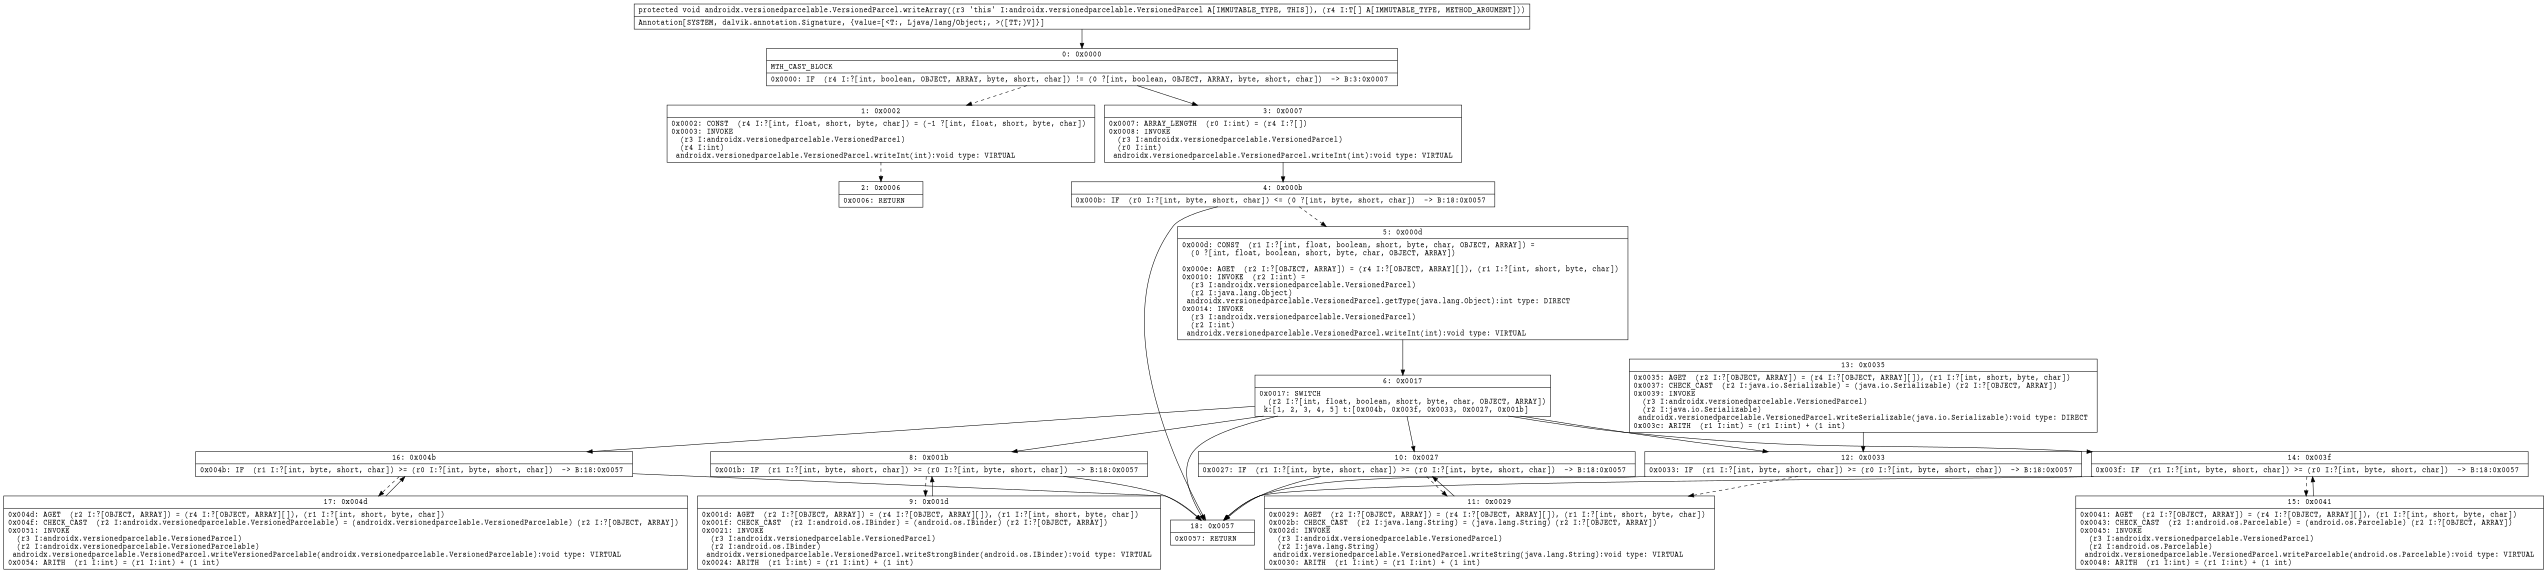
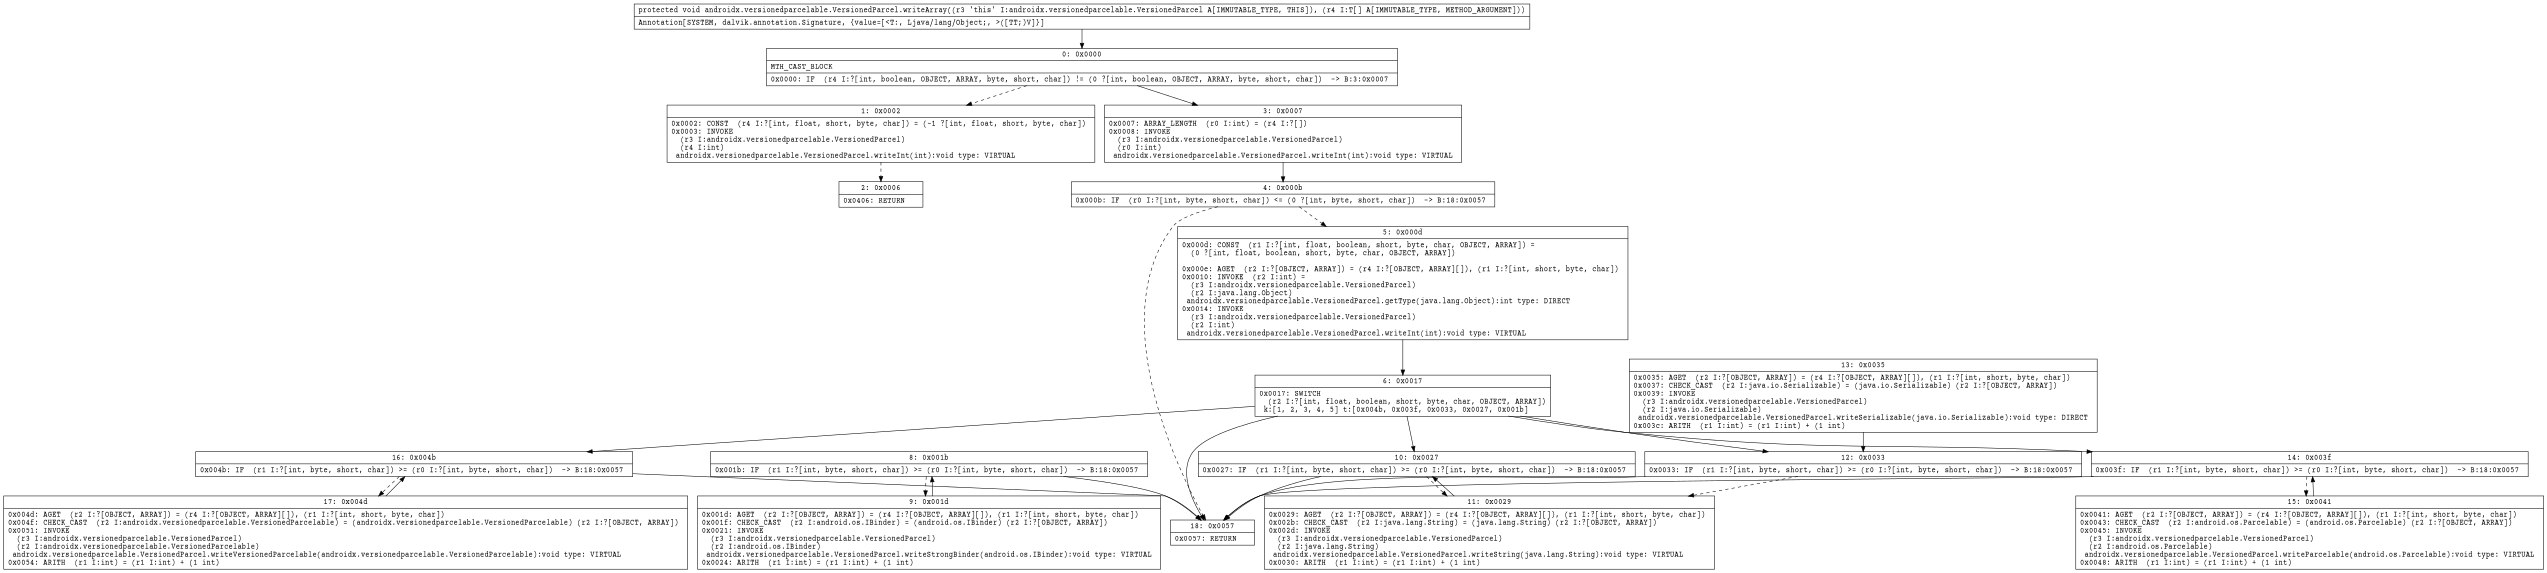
node "2: 0x0006": text "0x0006: RETURN" -> "0x0406: RETURN"
edge "4: 0x000b" -> "18: 0x0057": style solid -> dashed
edge "6: 0x0017" -> "8: 0x001b": removed
